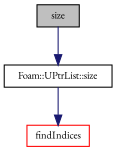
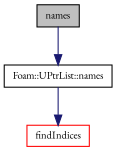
node "size": label "size" -> "names"
node "Foam::UPtrList::size": label "Foam::UPtrList::size" -> "Foam::UPtrList::names"
